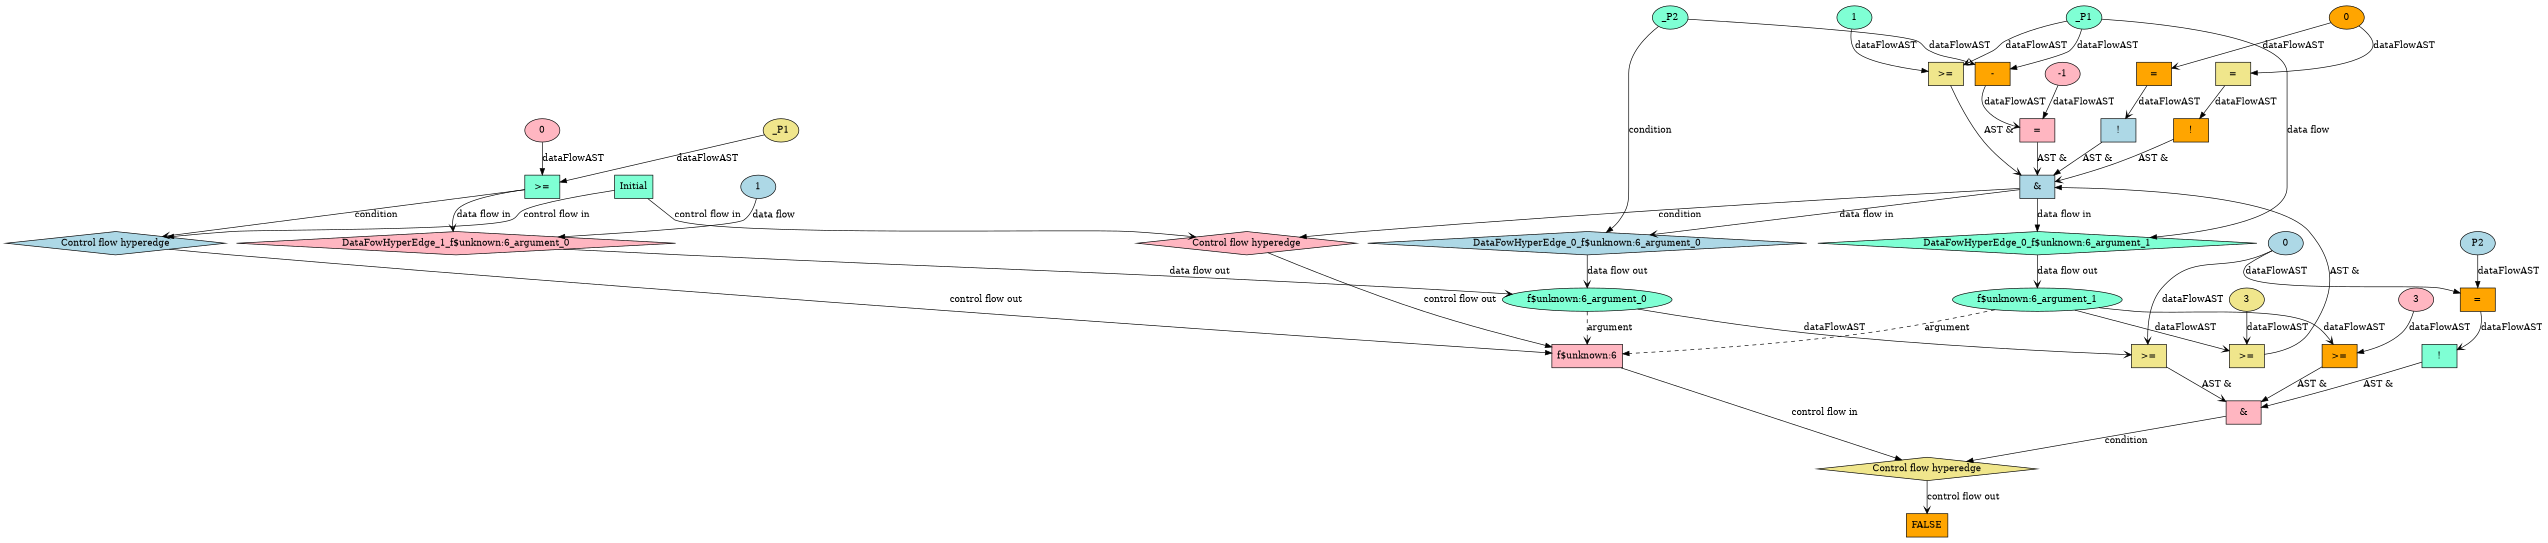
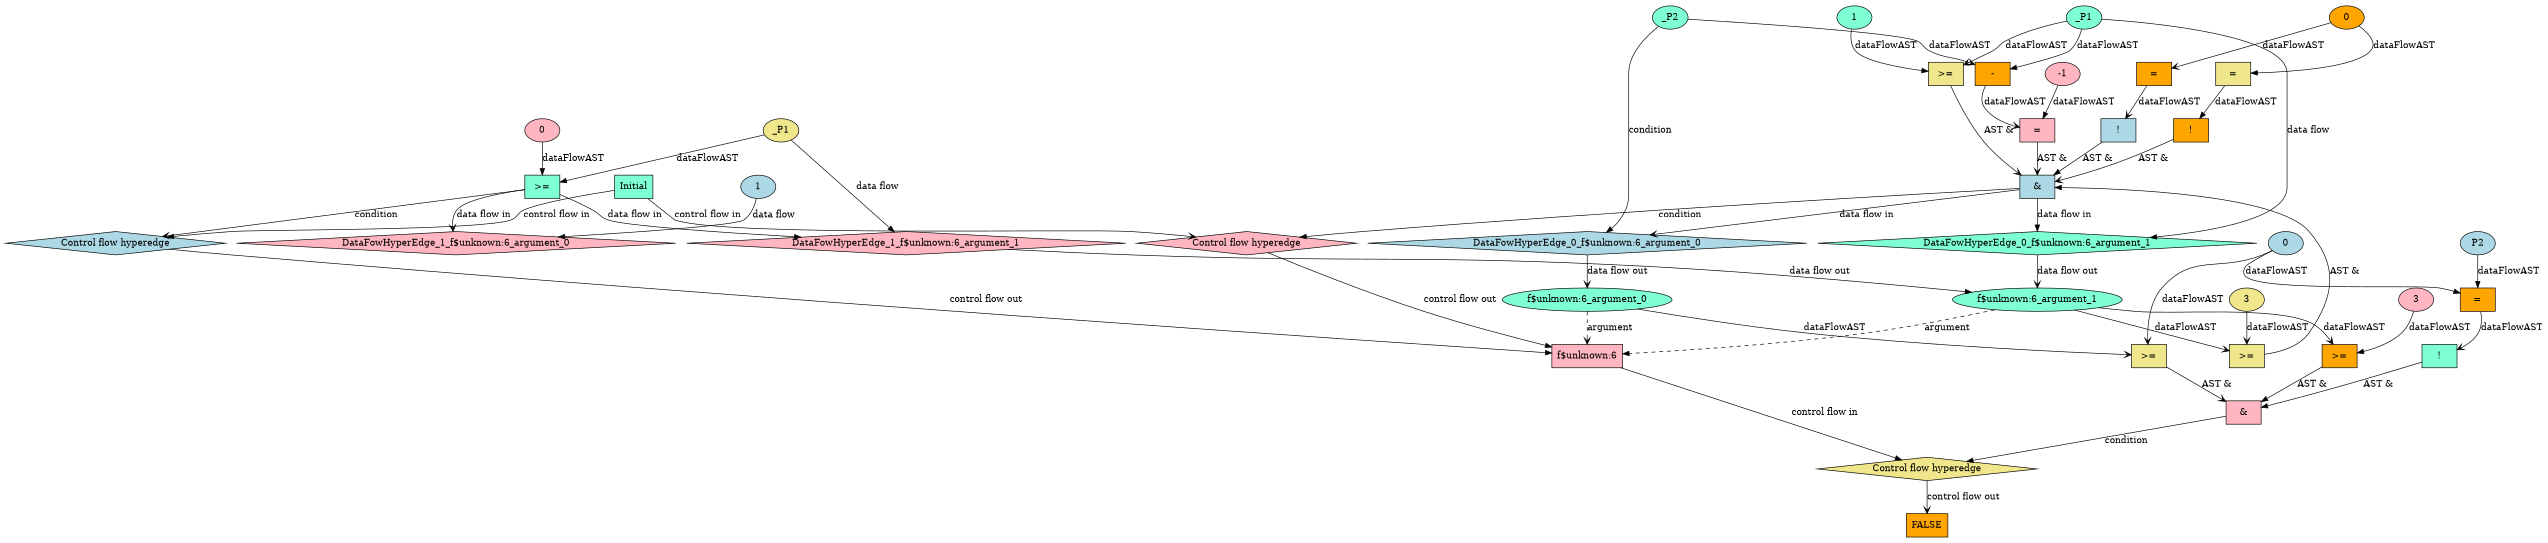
node "DataFowHyperEdge_1_f$unknown:6_argument_1": added
edge "DataFowHyperEdge_1_f$unknown:6_argument_0" -> "f$unknown:6_argument_0": removed, label "data flow out"
